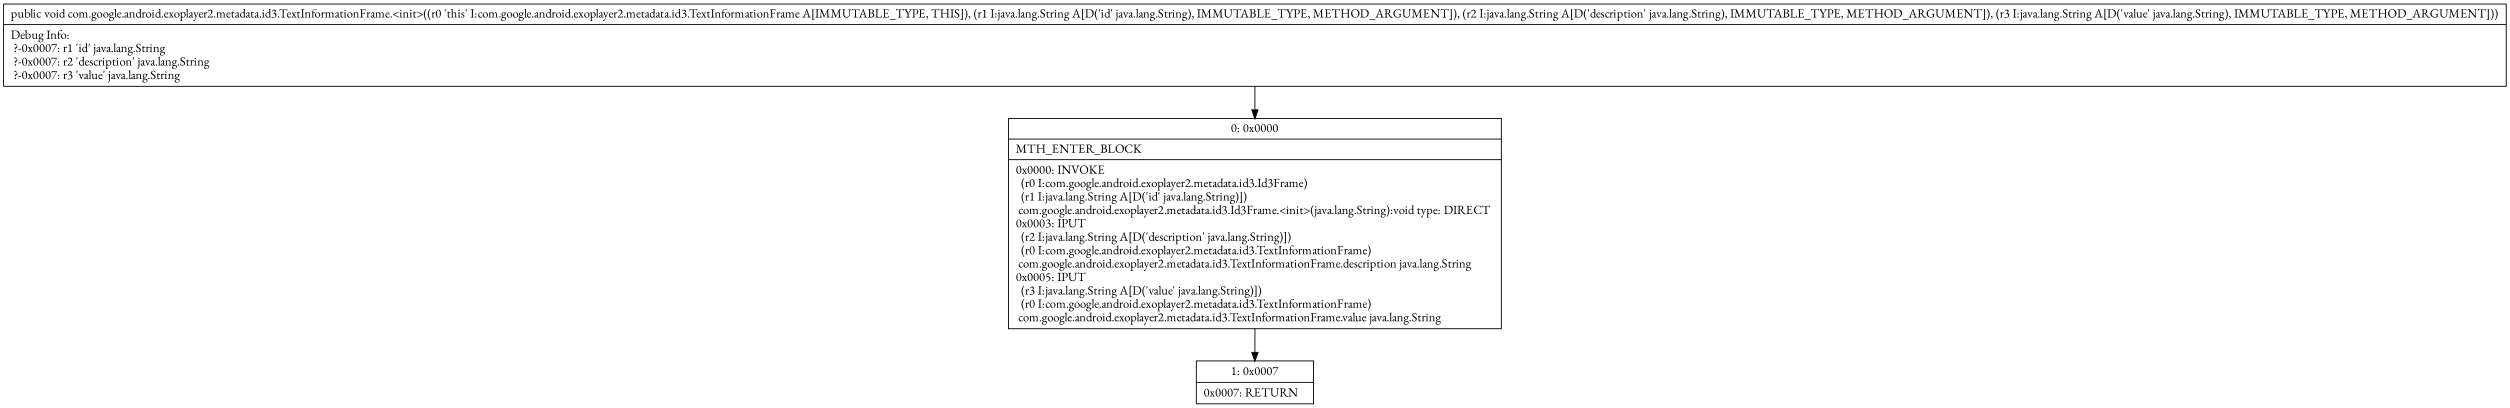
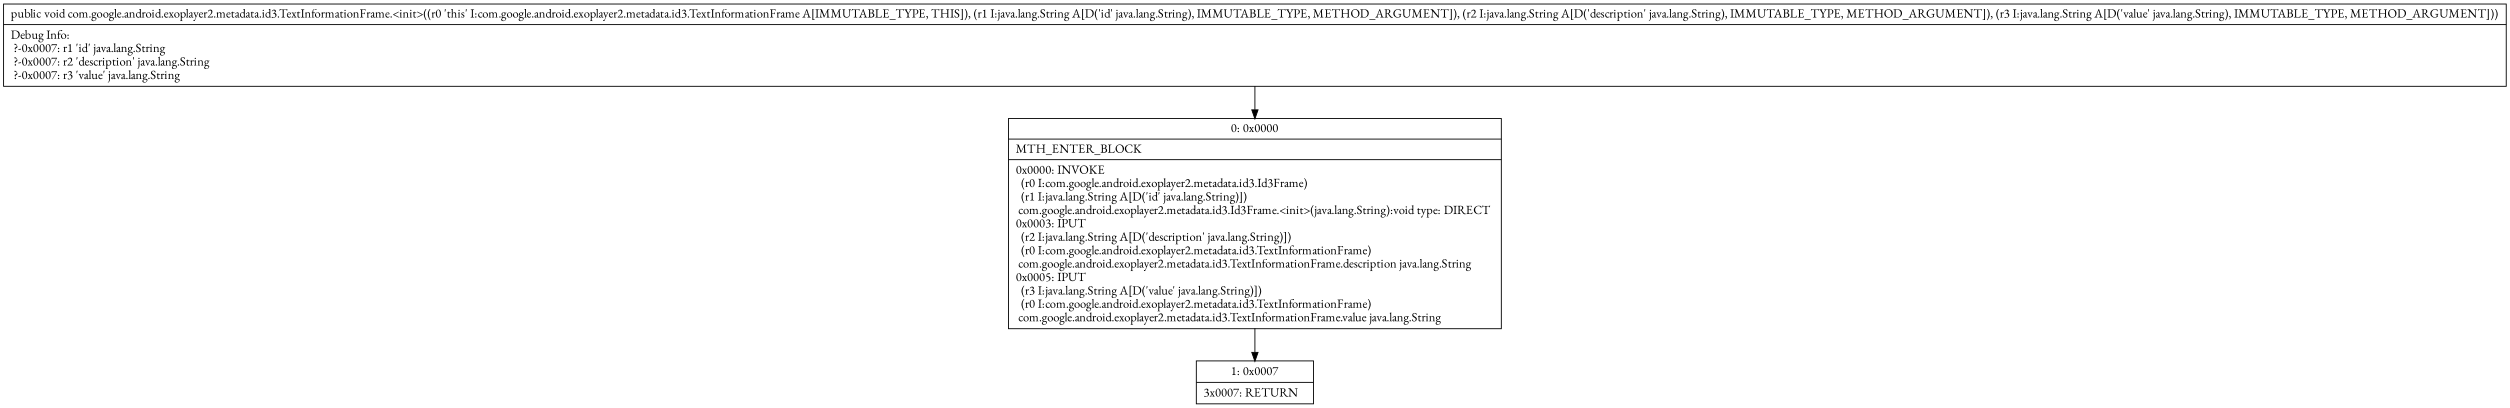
node "1: 0x0007": text "0x0007: RETURN" -> "3x0007: RETURN"
